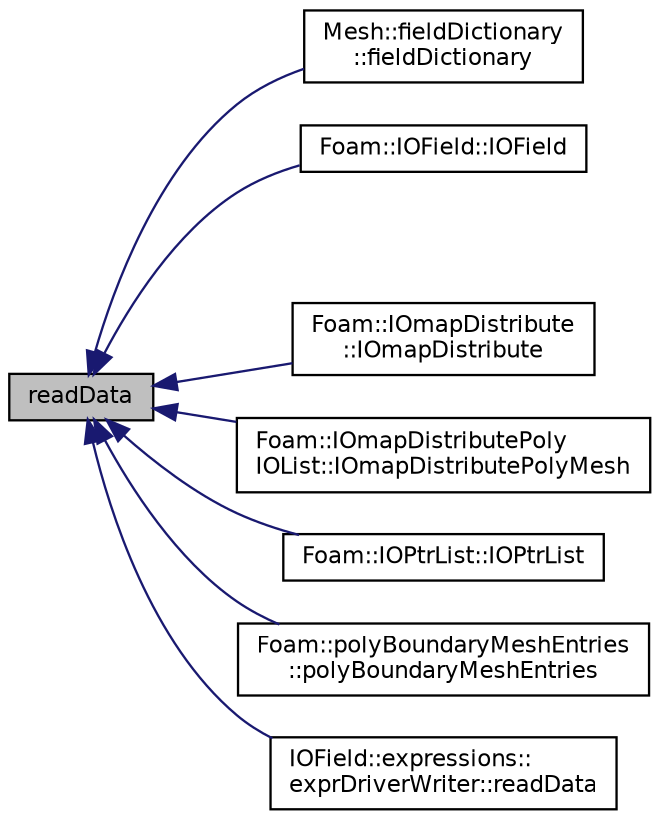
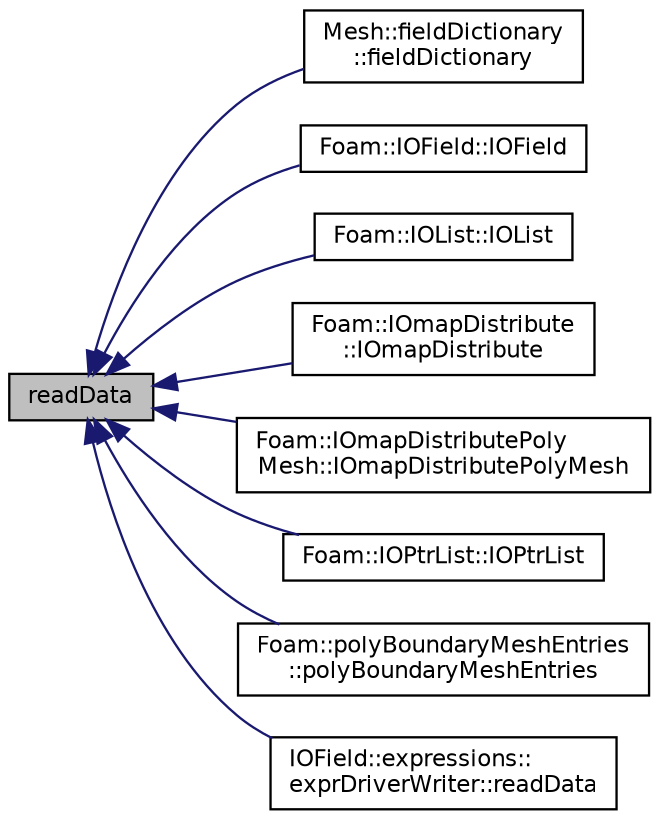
node "Foam::IOList::IOList": added
node "Foam::IOmapDistributePoly IOList::IOmapDistributePolyMesh": label "Foam::IOmapDistributePoly IOList::IOmapDistributePolyMesh" -> "Foam::IOmapDistributePoly Mesh::IOmapDistributePolyMesh"
